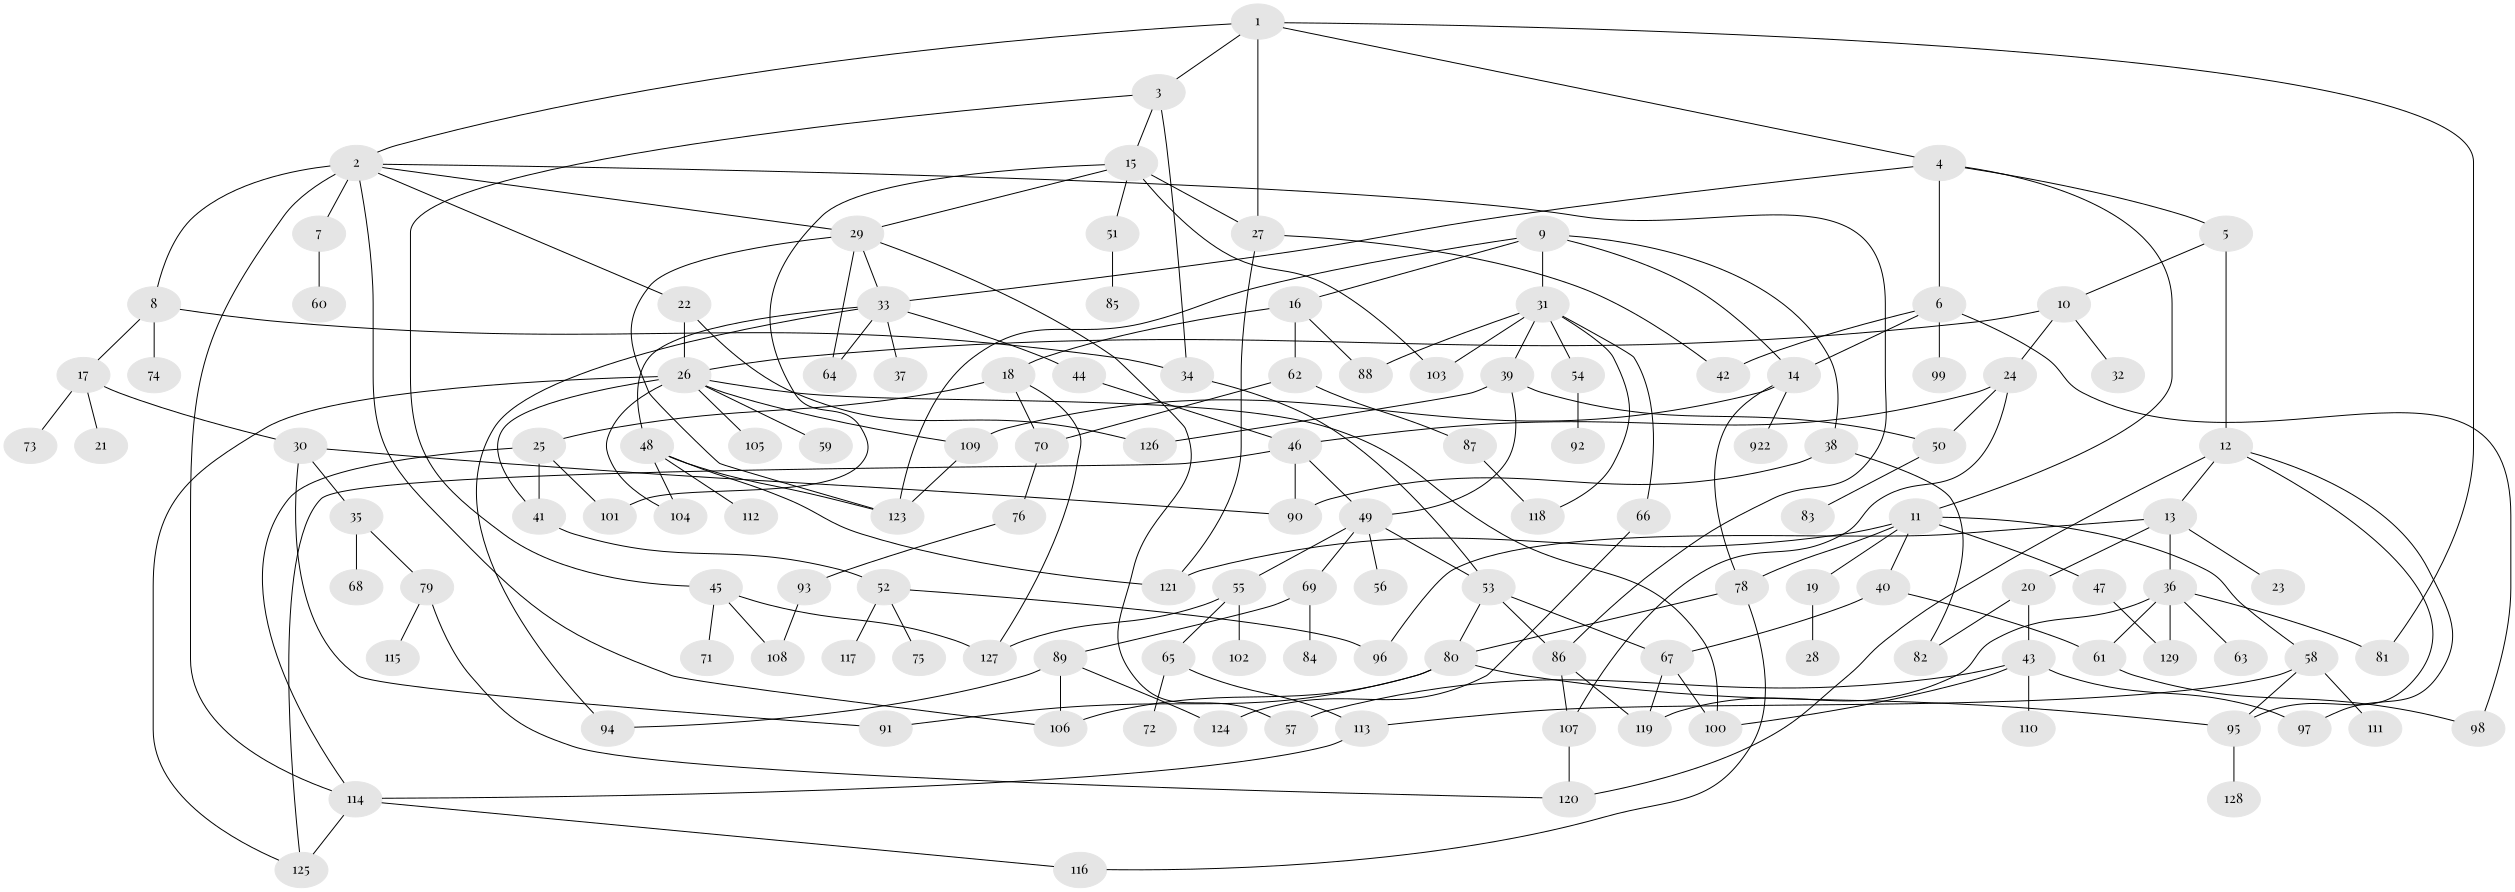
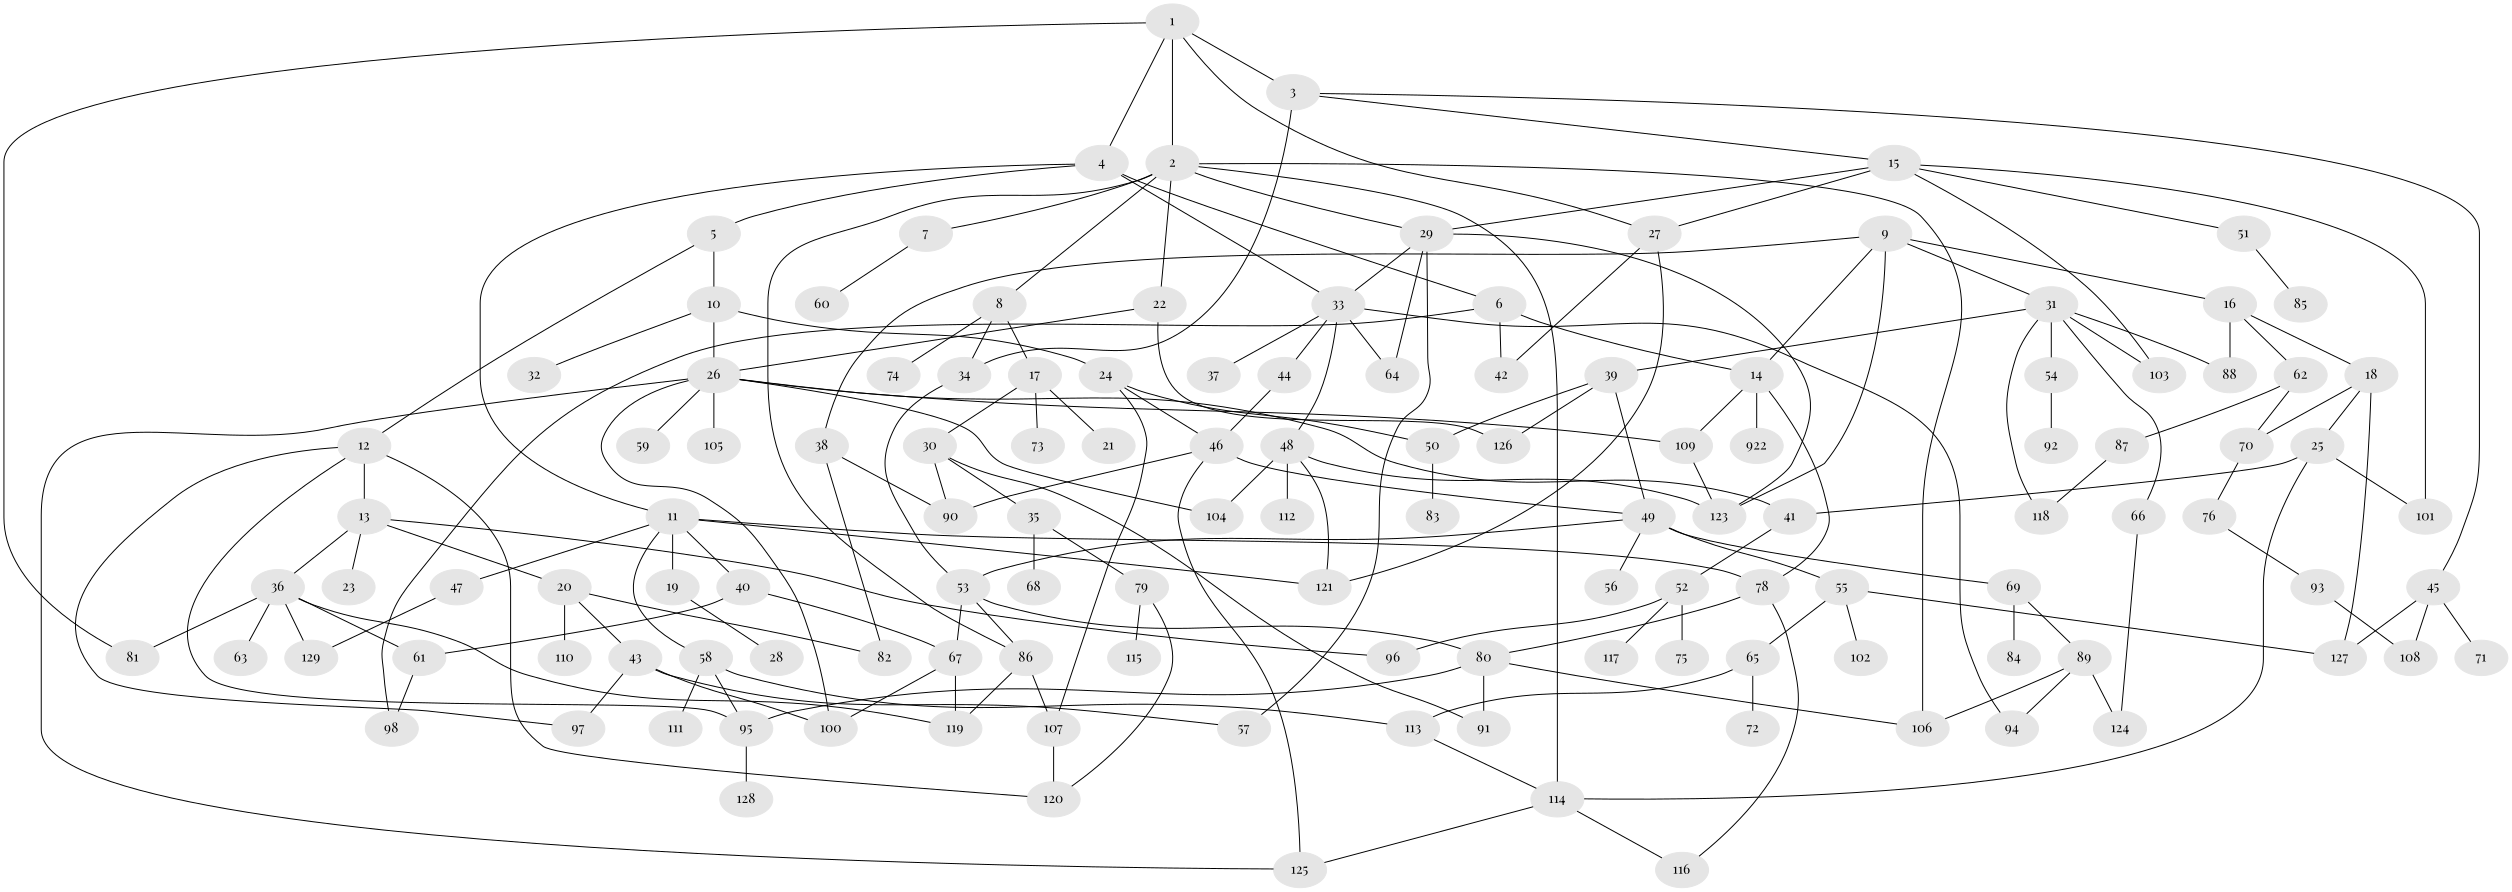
node "99": removed
edge "43" -- "110": now "20" -- "110"
